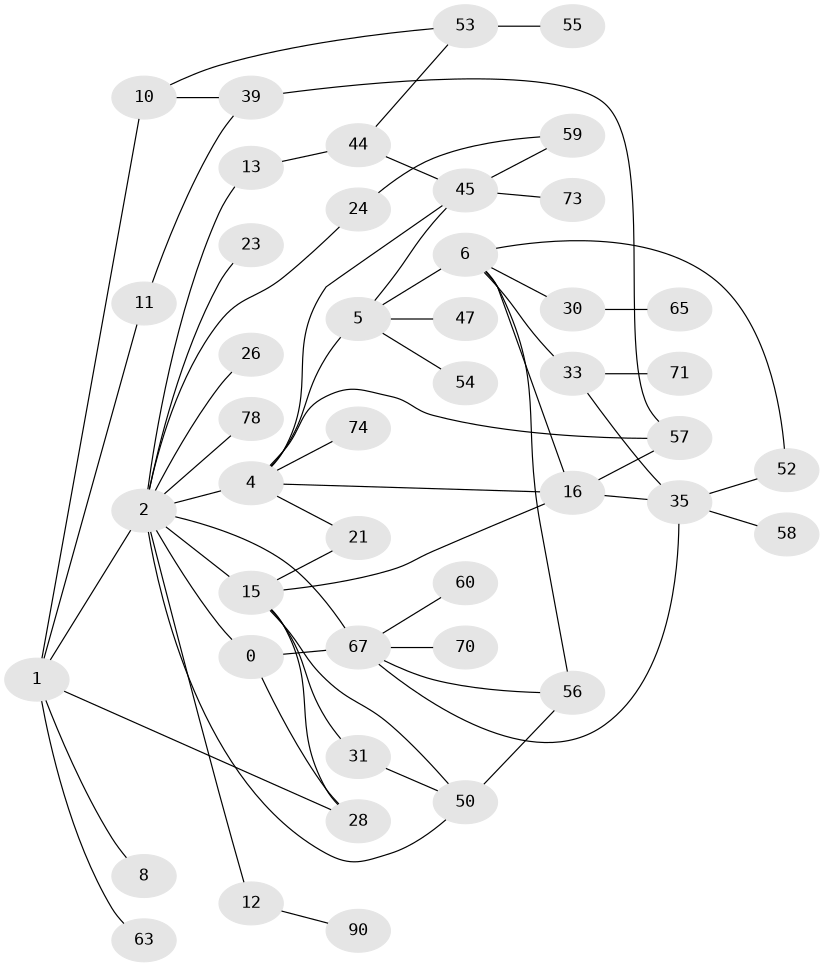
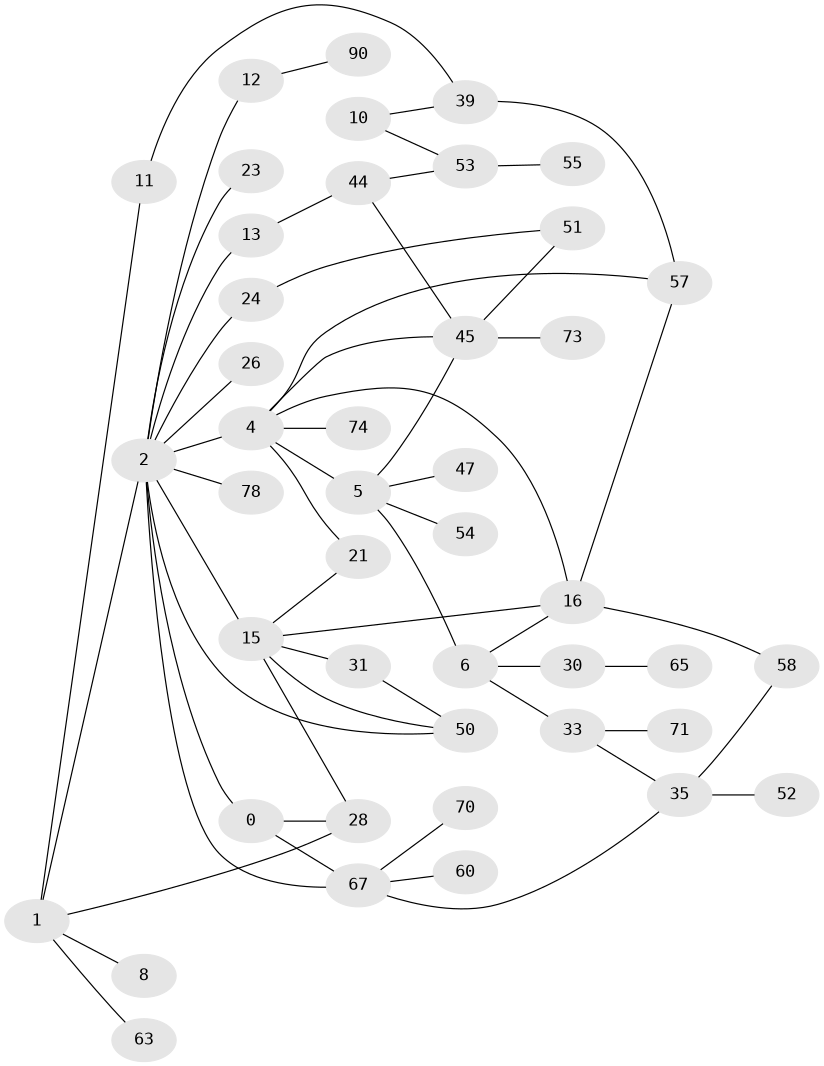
node "59": label "59" -> "51"
edge "6" -- "52": removed
edge "10" -- "1": removed
edge "16" -- "35": now "16" -- "58"
node "56": removed
